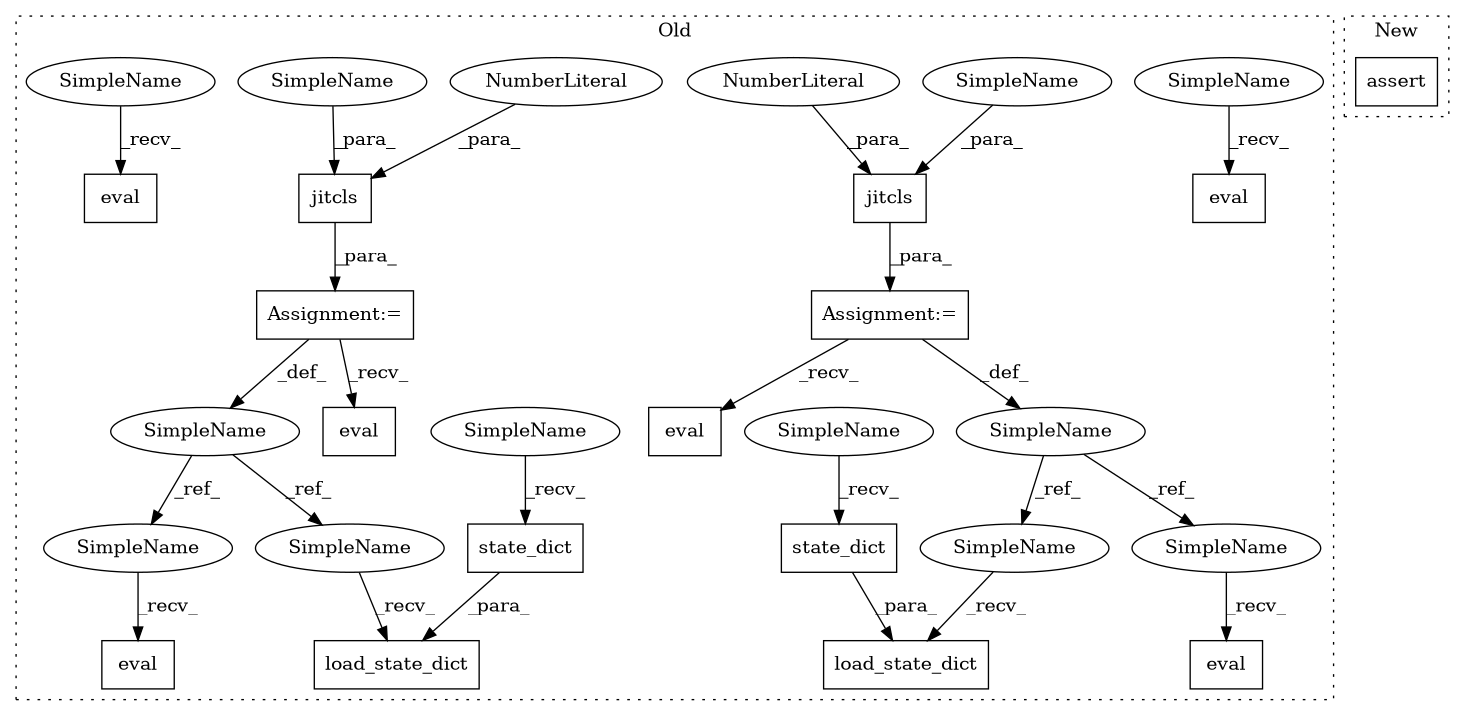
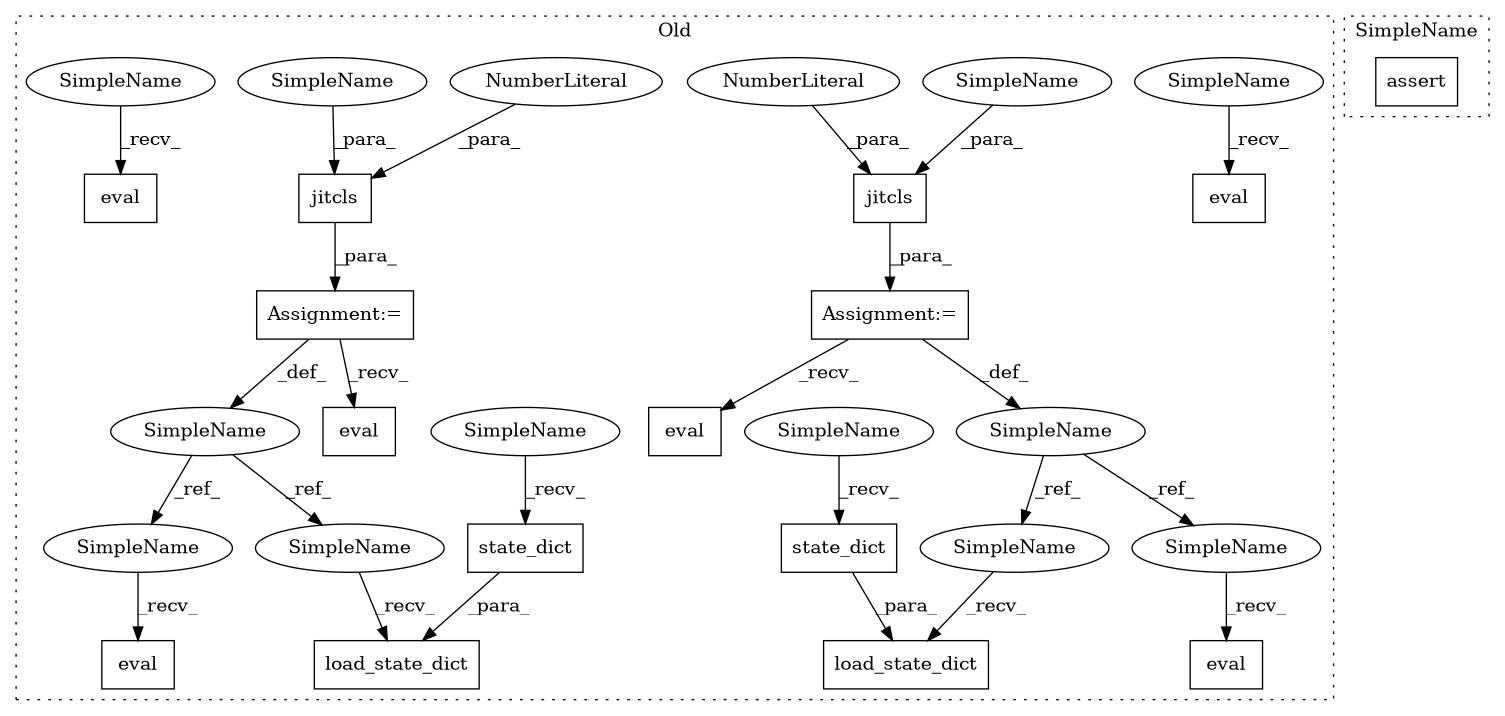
cluster "New": label "New" -> "SimpleName"
